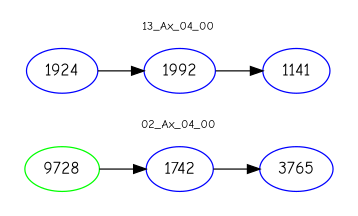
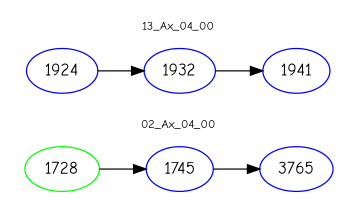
node "1992": label "1992" -> "1932"
node "1141": label "1141" -> "1941"
node "9728": label "9728" -> "1728"
node "1742": label "1742" -> "1745"
